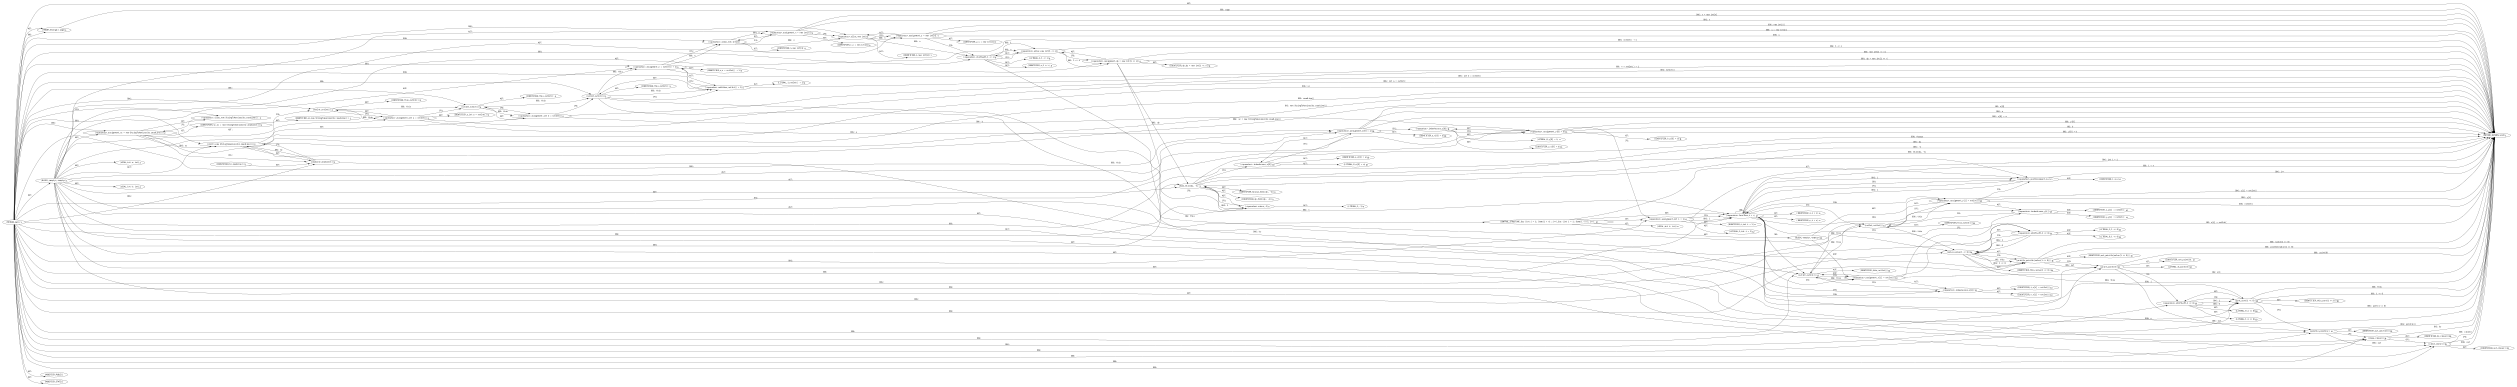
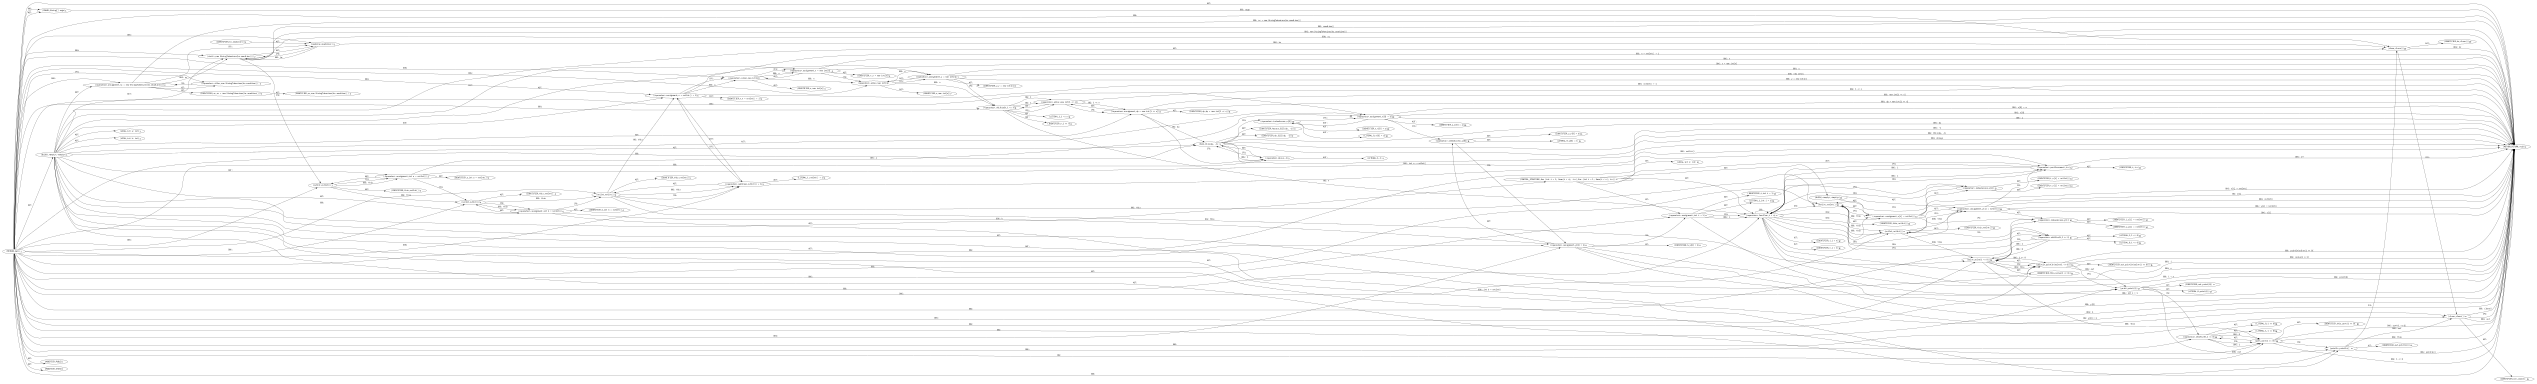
node "(IDENTIFIER,b,int b = nxtInt())": added
